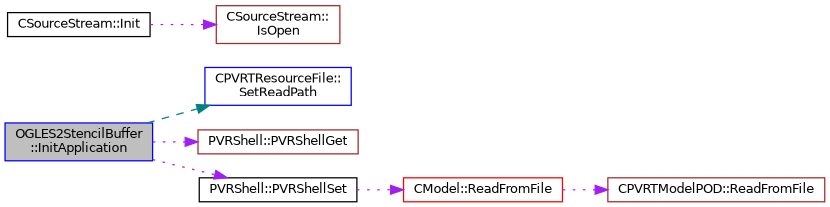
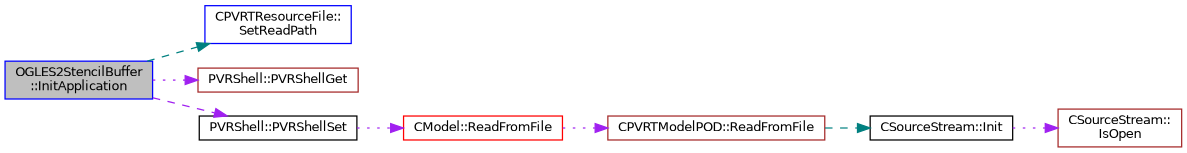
edge "CPVRTModelPOD::ReadFromFile" -> "CSourceStream::Init": added
edge "OGLES2StencilBuffer ::InitApplication" -> "PVRShell::PVRShellSet": style dotted -> dashed
